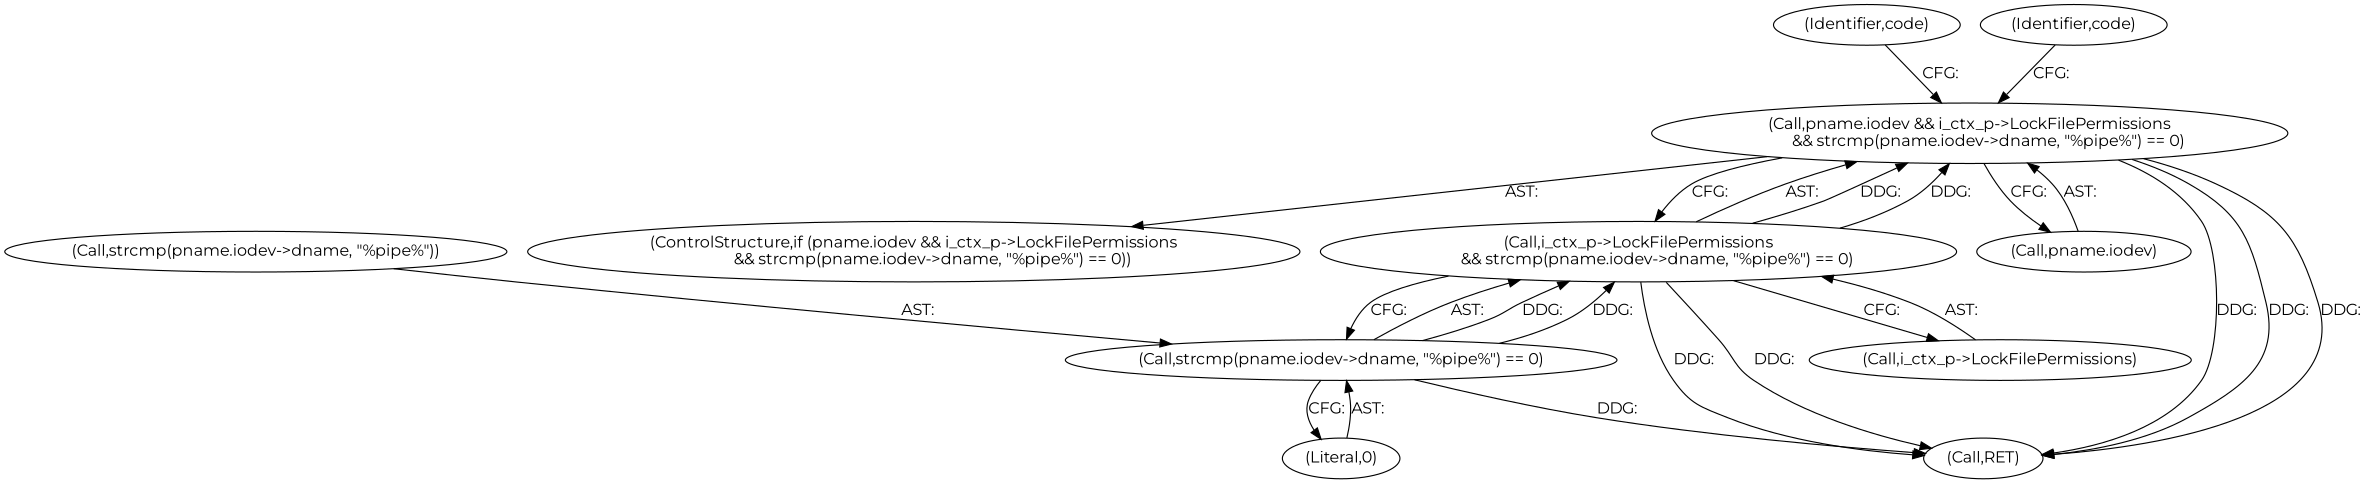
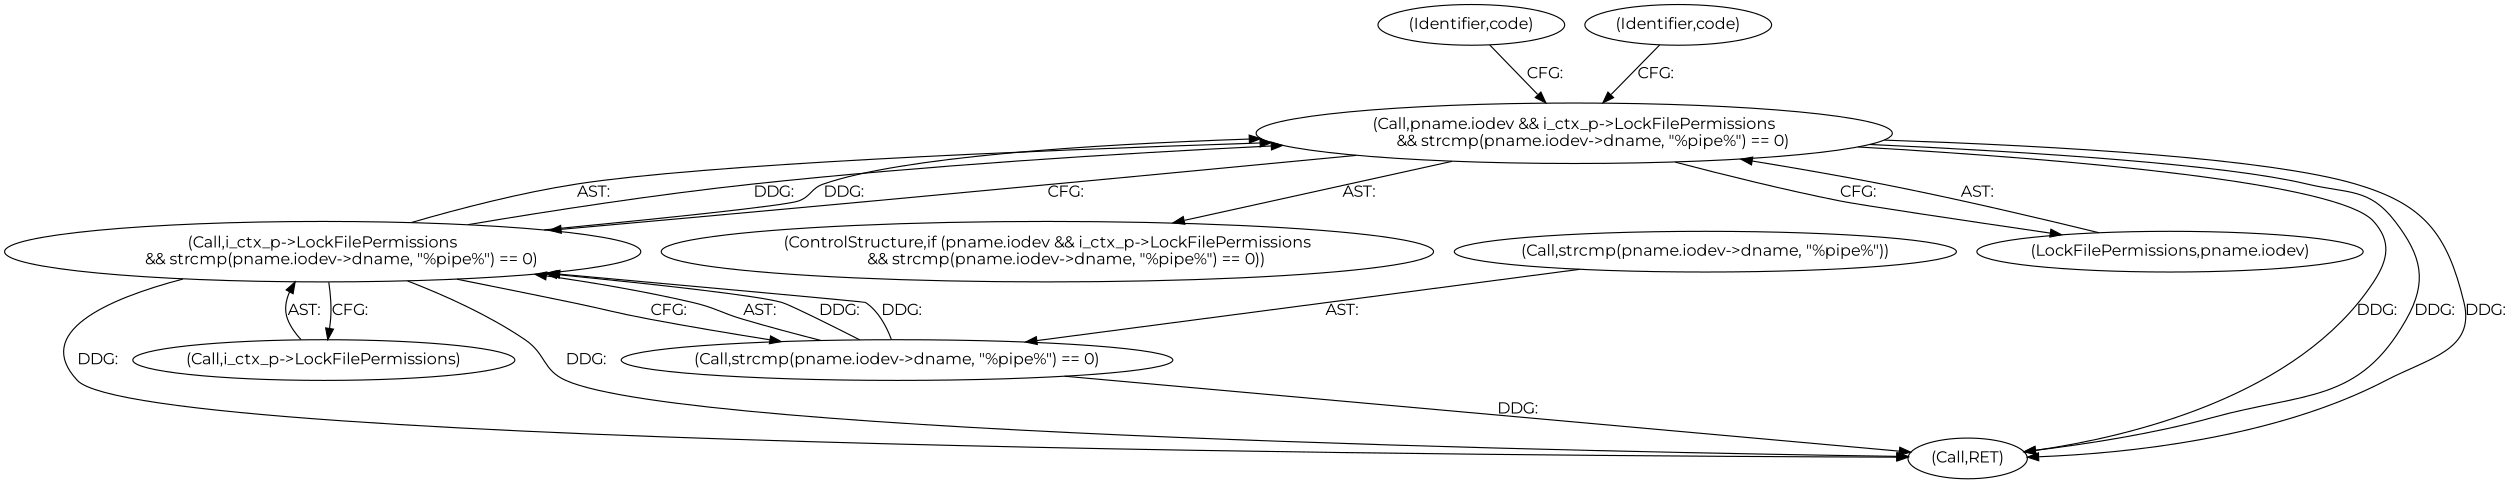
node "(Call,pname.iodev)": label "(Call,pname.iodev)" -> "(LockFilePermissions,pname.iodev)"
node "(Literal,0)": removed
